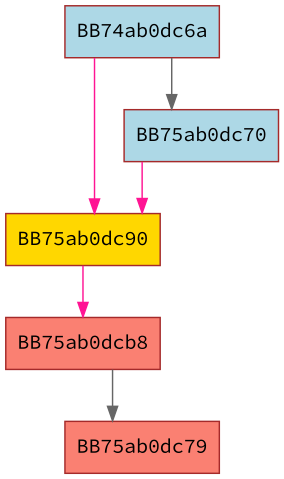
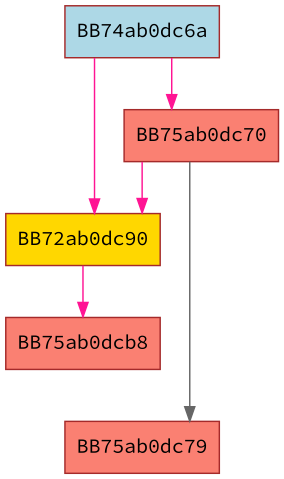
edge "BB74ab0dc6a" -> "BB75ab0dc70": color gray40 -> deeppink
node "BB75ab0dc70": fillcolor lightblue -> salmon
node "BB75ab0dc90": label "BB75ab0dc90" -> "BB72ab0dc90"
edge "BB75ab0dcb8" -> "BB75ab0dc79": now "BB75ab0dc70" -> "BB75ab0dc79"
